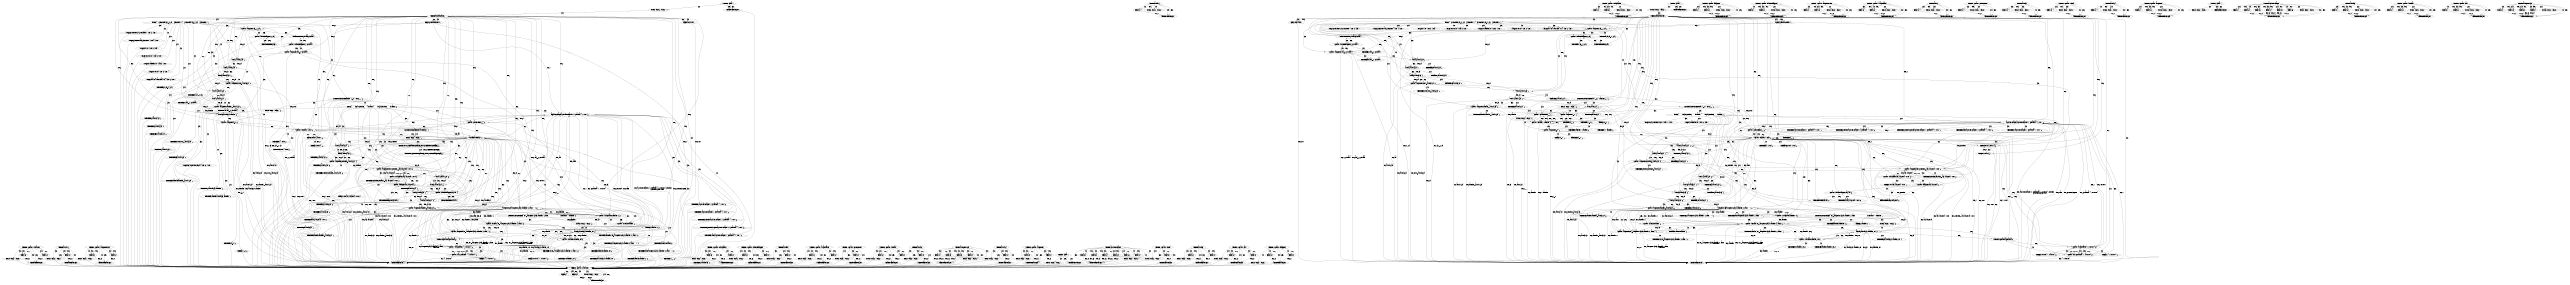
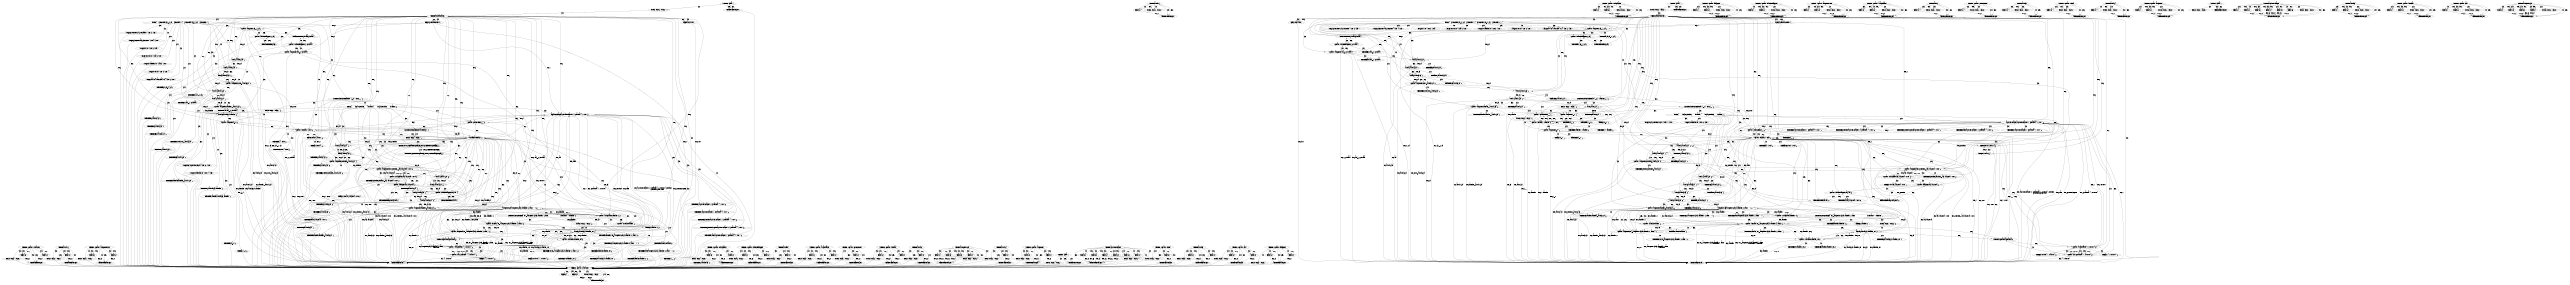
edge "(avio_r8,avio_r8(pb))" -> "(IDENTIFIER,pb,avio_r8(pb))": label "AST: " -> "VALUE: "
node "<(LOCAL,int name_len: int)<SUB>17</SUB>>": added
